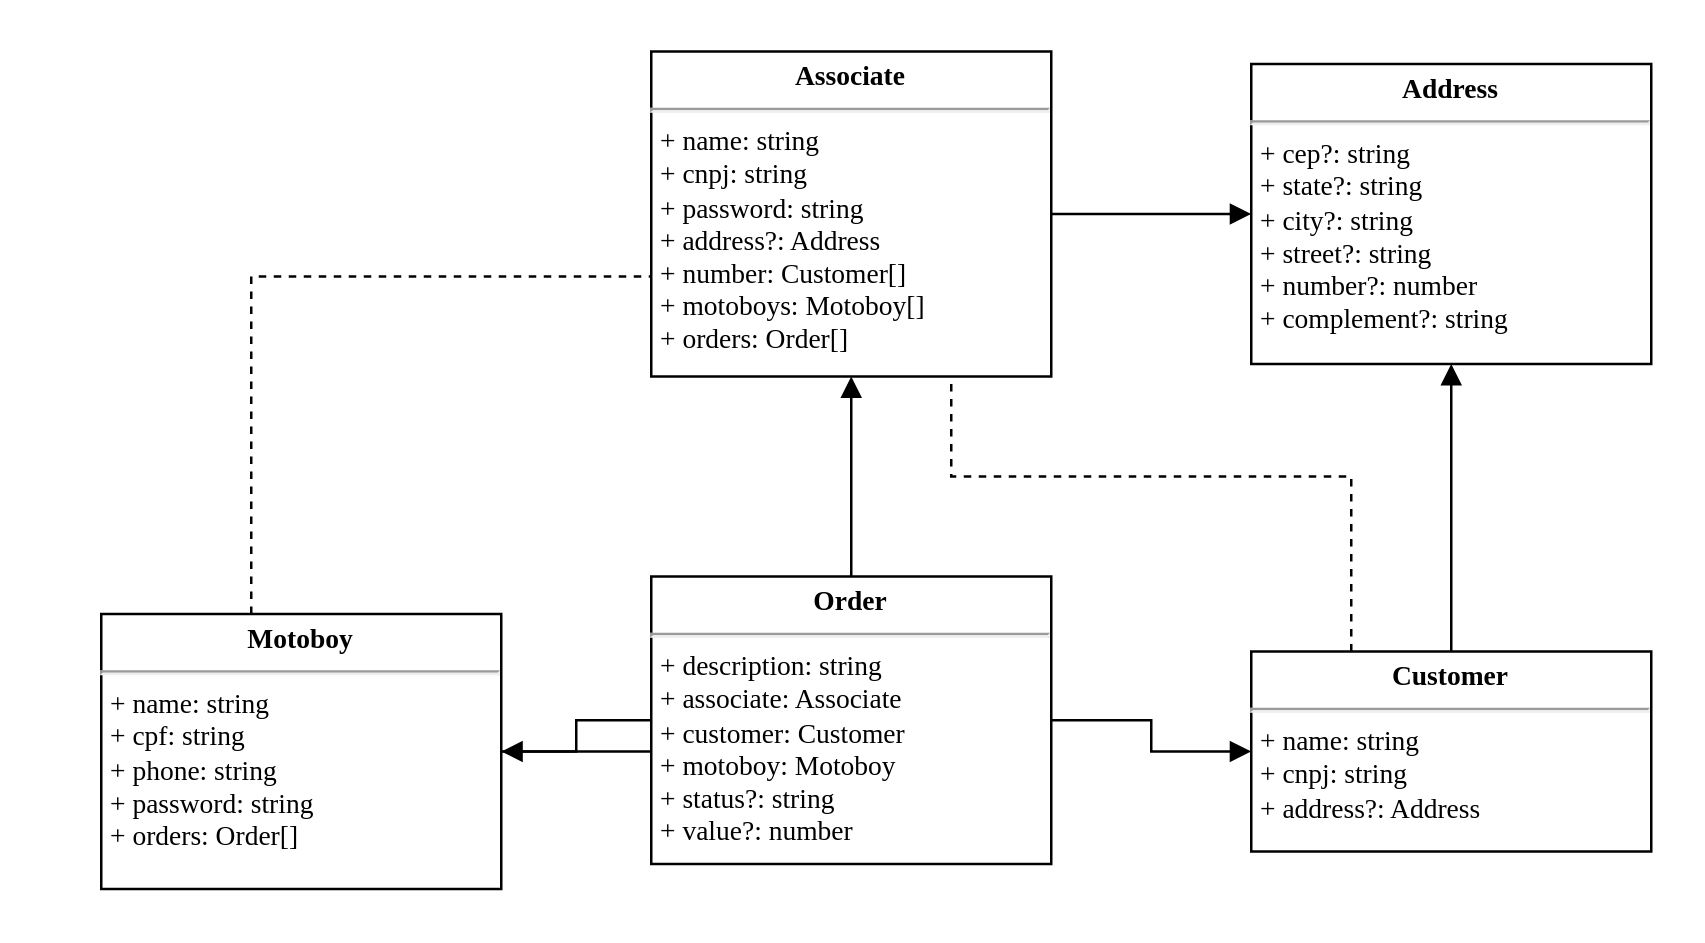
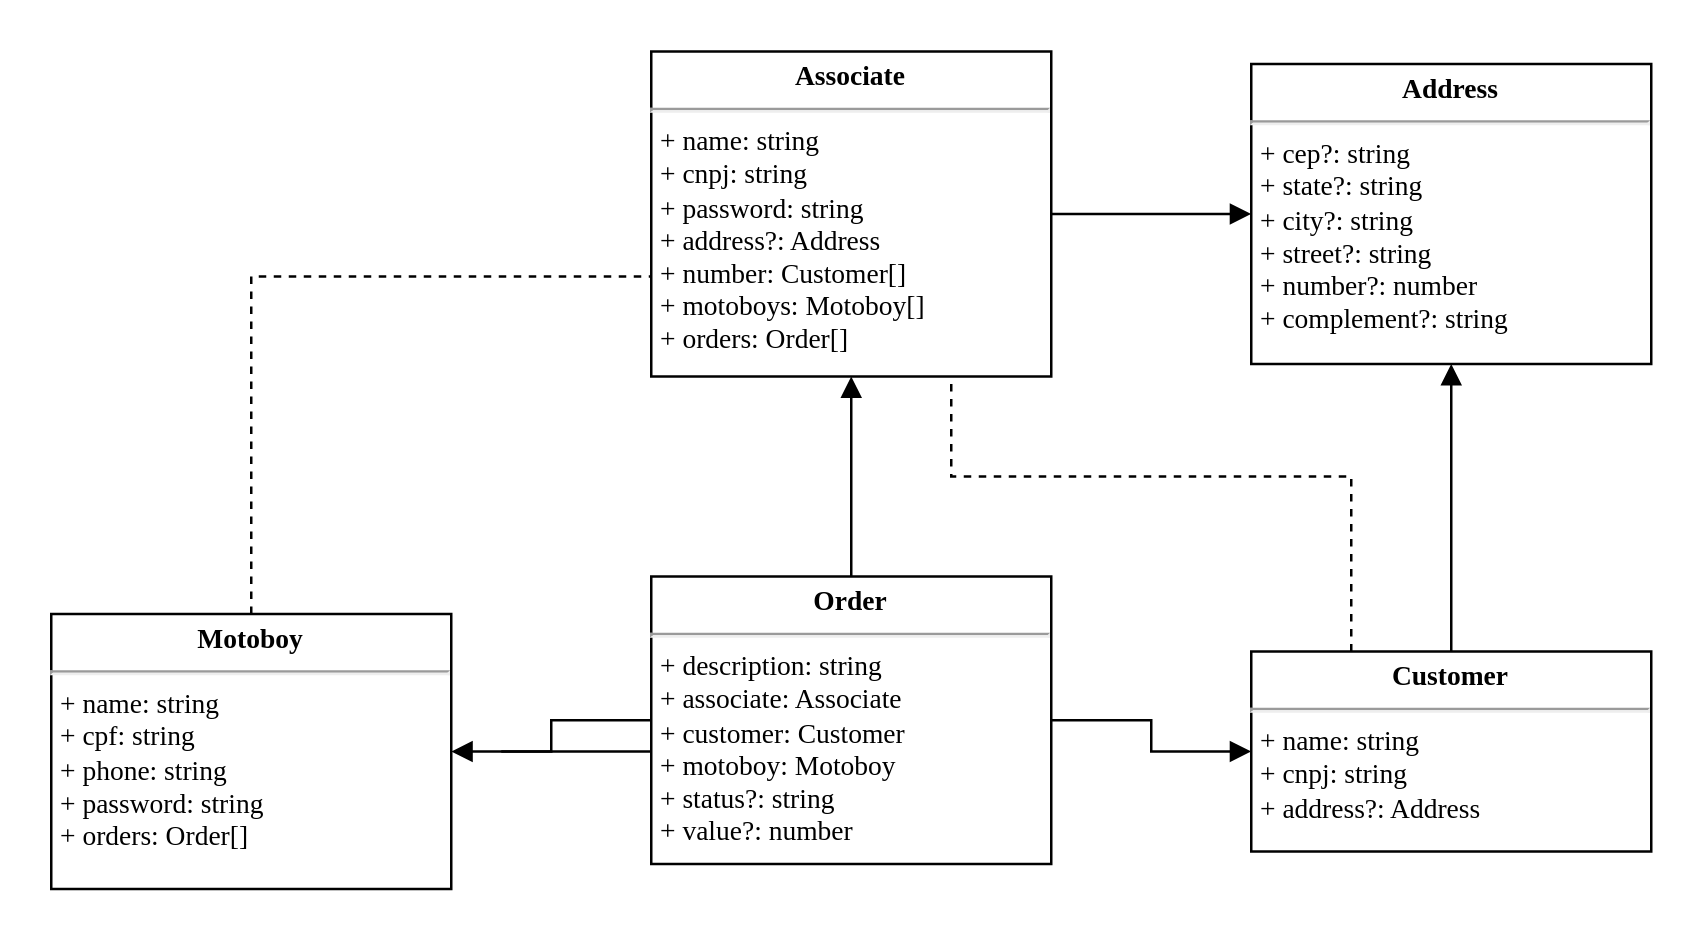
node "Motoboy + name: string+ cpf: string + phone: string + password: string + orders: Order[]": moved (301, 751) -> (251, 751)
